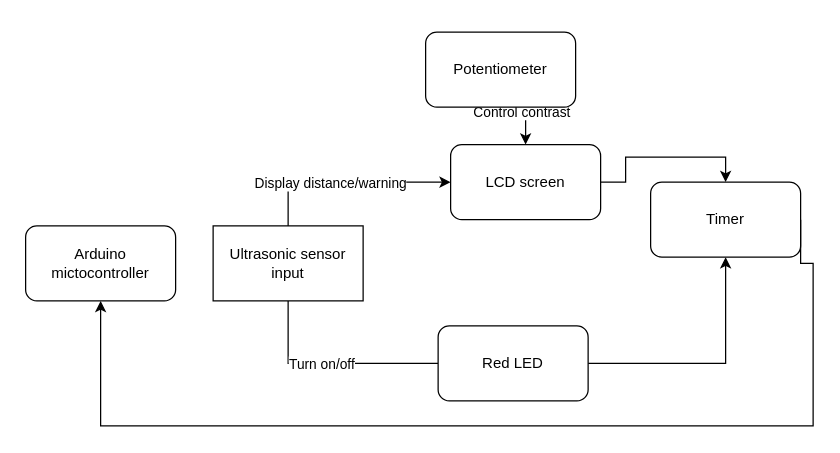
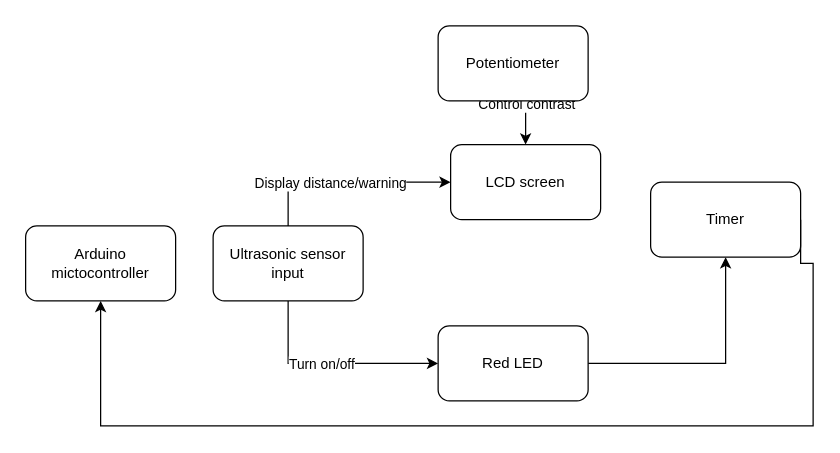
node "Potentiometer": moved (501, 69) -> (513, 63)
edge "LCD screen" -> "Timer": removed
node "Ultrasonic sensor input": shape rectangle -> rounded rectangle
edge "Ultrasonic sensor input" -- "Red LED": arrowhead none -> classic
